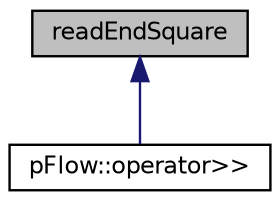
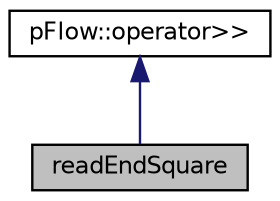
edge "pFlow::operator>>" -> "readEndSquare": reversed
